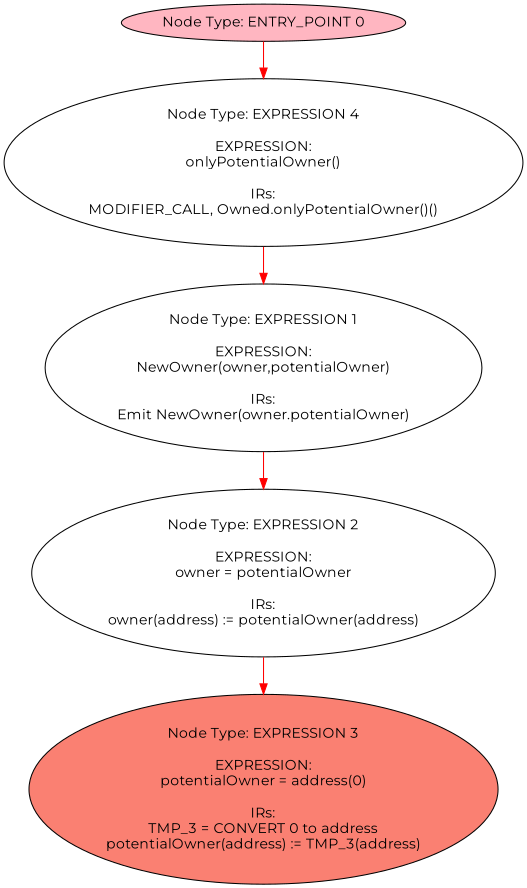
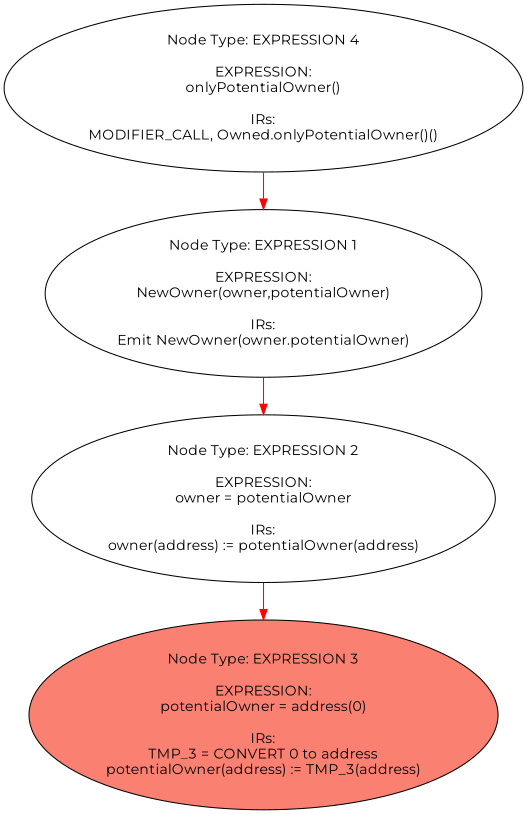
node "Node Type: ENTRY_POINT 0": removed
